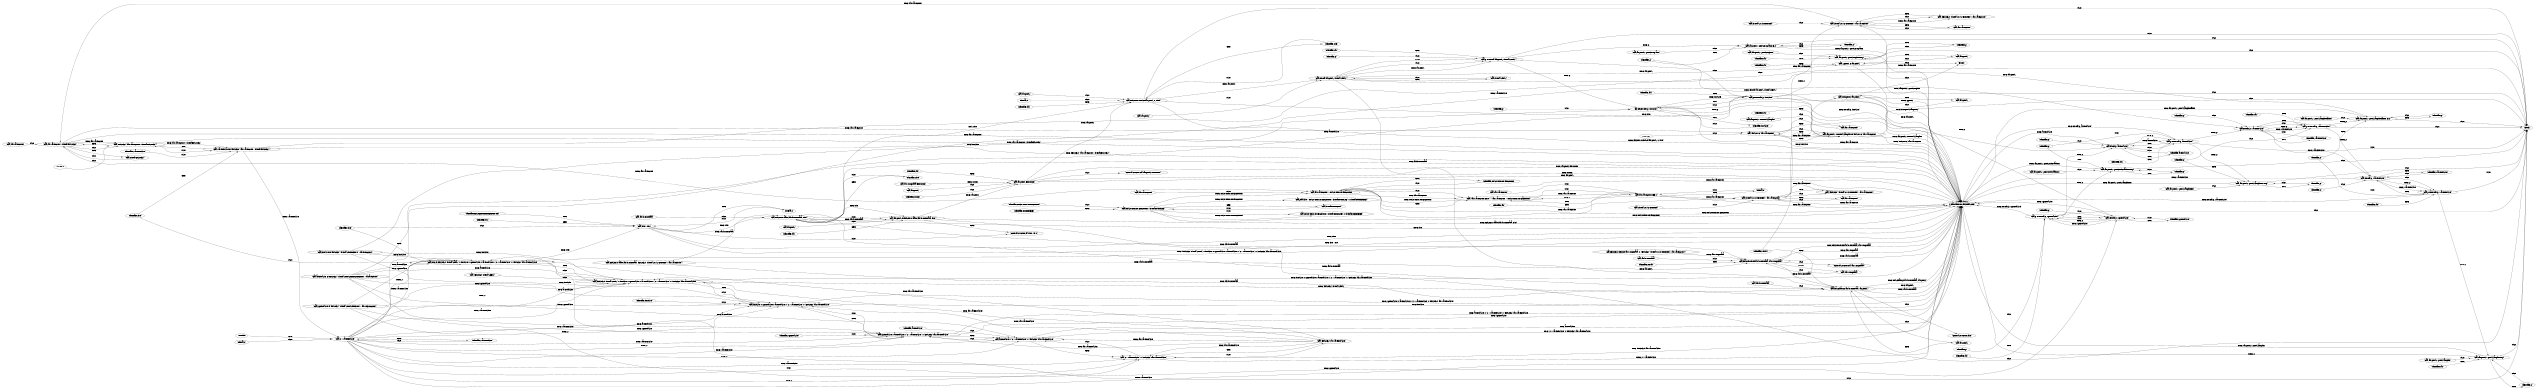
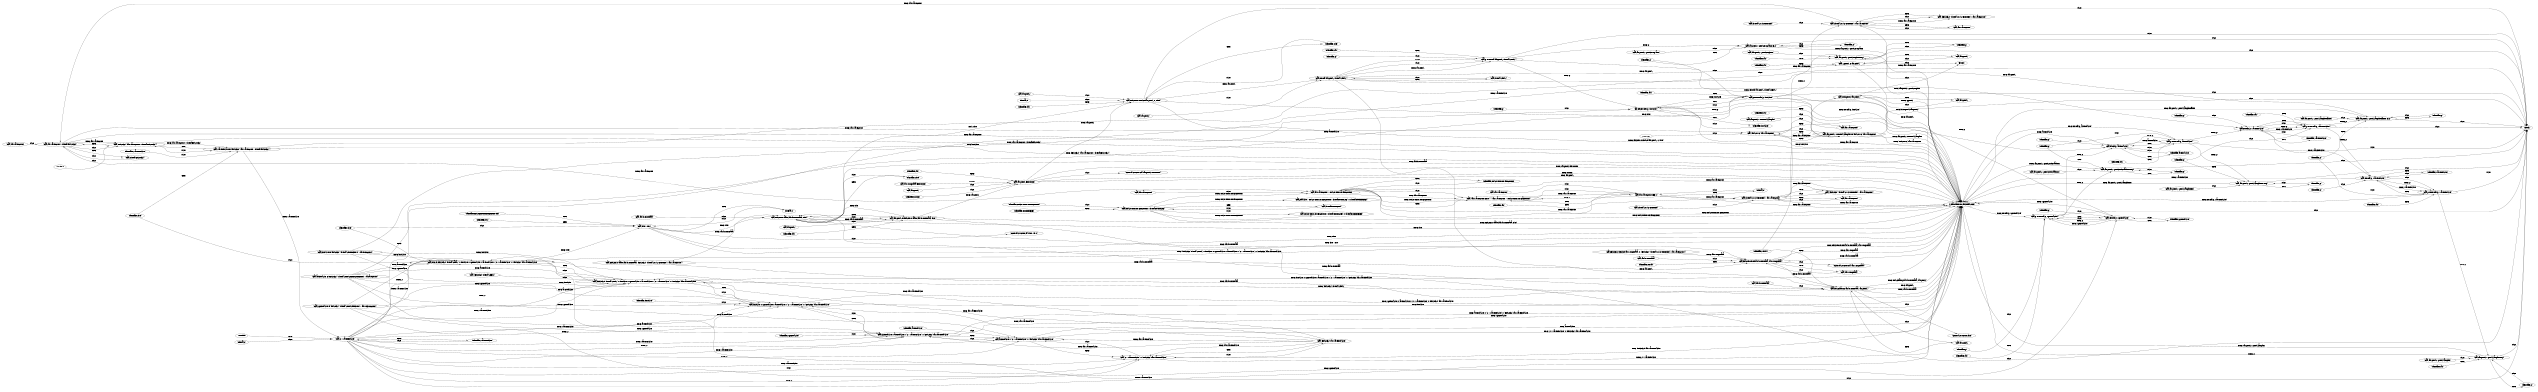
edge "(Call,dls.wsmpData == NULL)" -> "(Call,dls.pDLS == NULL)": label "DDG: NULL" -> "NULL: "
edge "(Call,p = PtrOfs(p, rgnPoolSize))" -> "(MethodReturn,EAS_RESULT)": reversed
edge "(Call,dls.pDLS = EAS_HWMalloc(dls.hwInstData, size))" -> "(ControlStructure,if (size <= 0))": now "(Call,dls.pDLS = EAS_HWMalloc(dls.hwInstData, size))" -> "(Call,EAS_HWMalloc(dls.hwInstData, size))"
edge "(Call,EAS_HWFree(dls.hwInstData, dls.wsmpData))" -> "(Call,dls.wsmpData)": label "NULL: " -> "CFG: "
